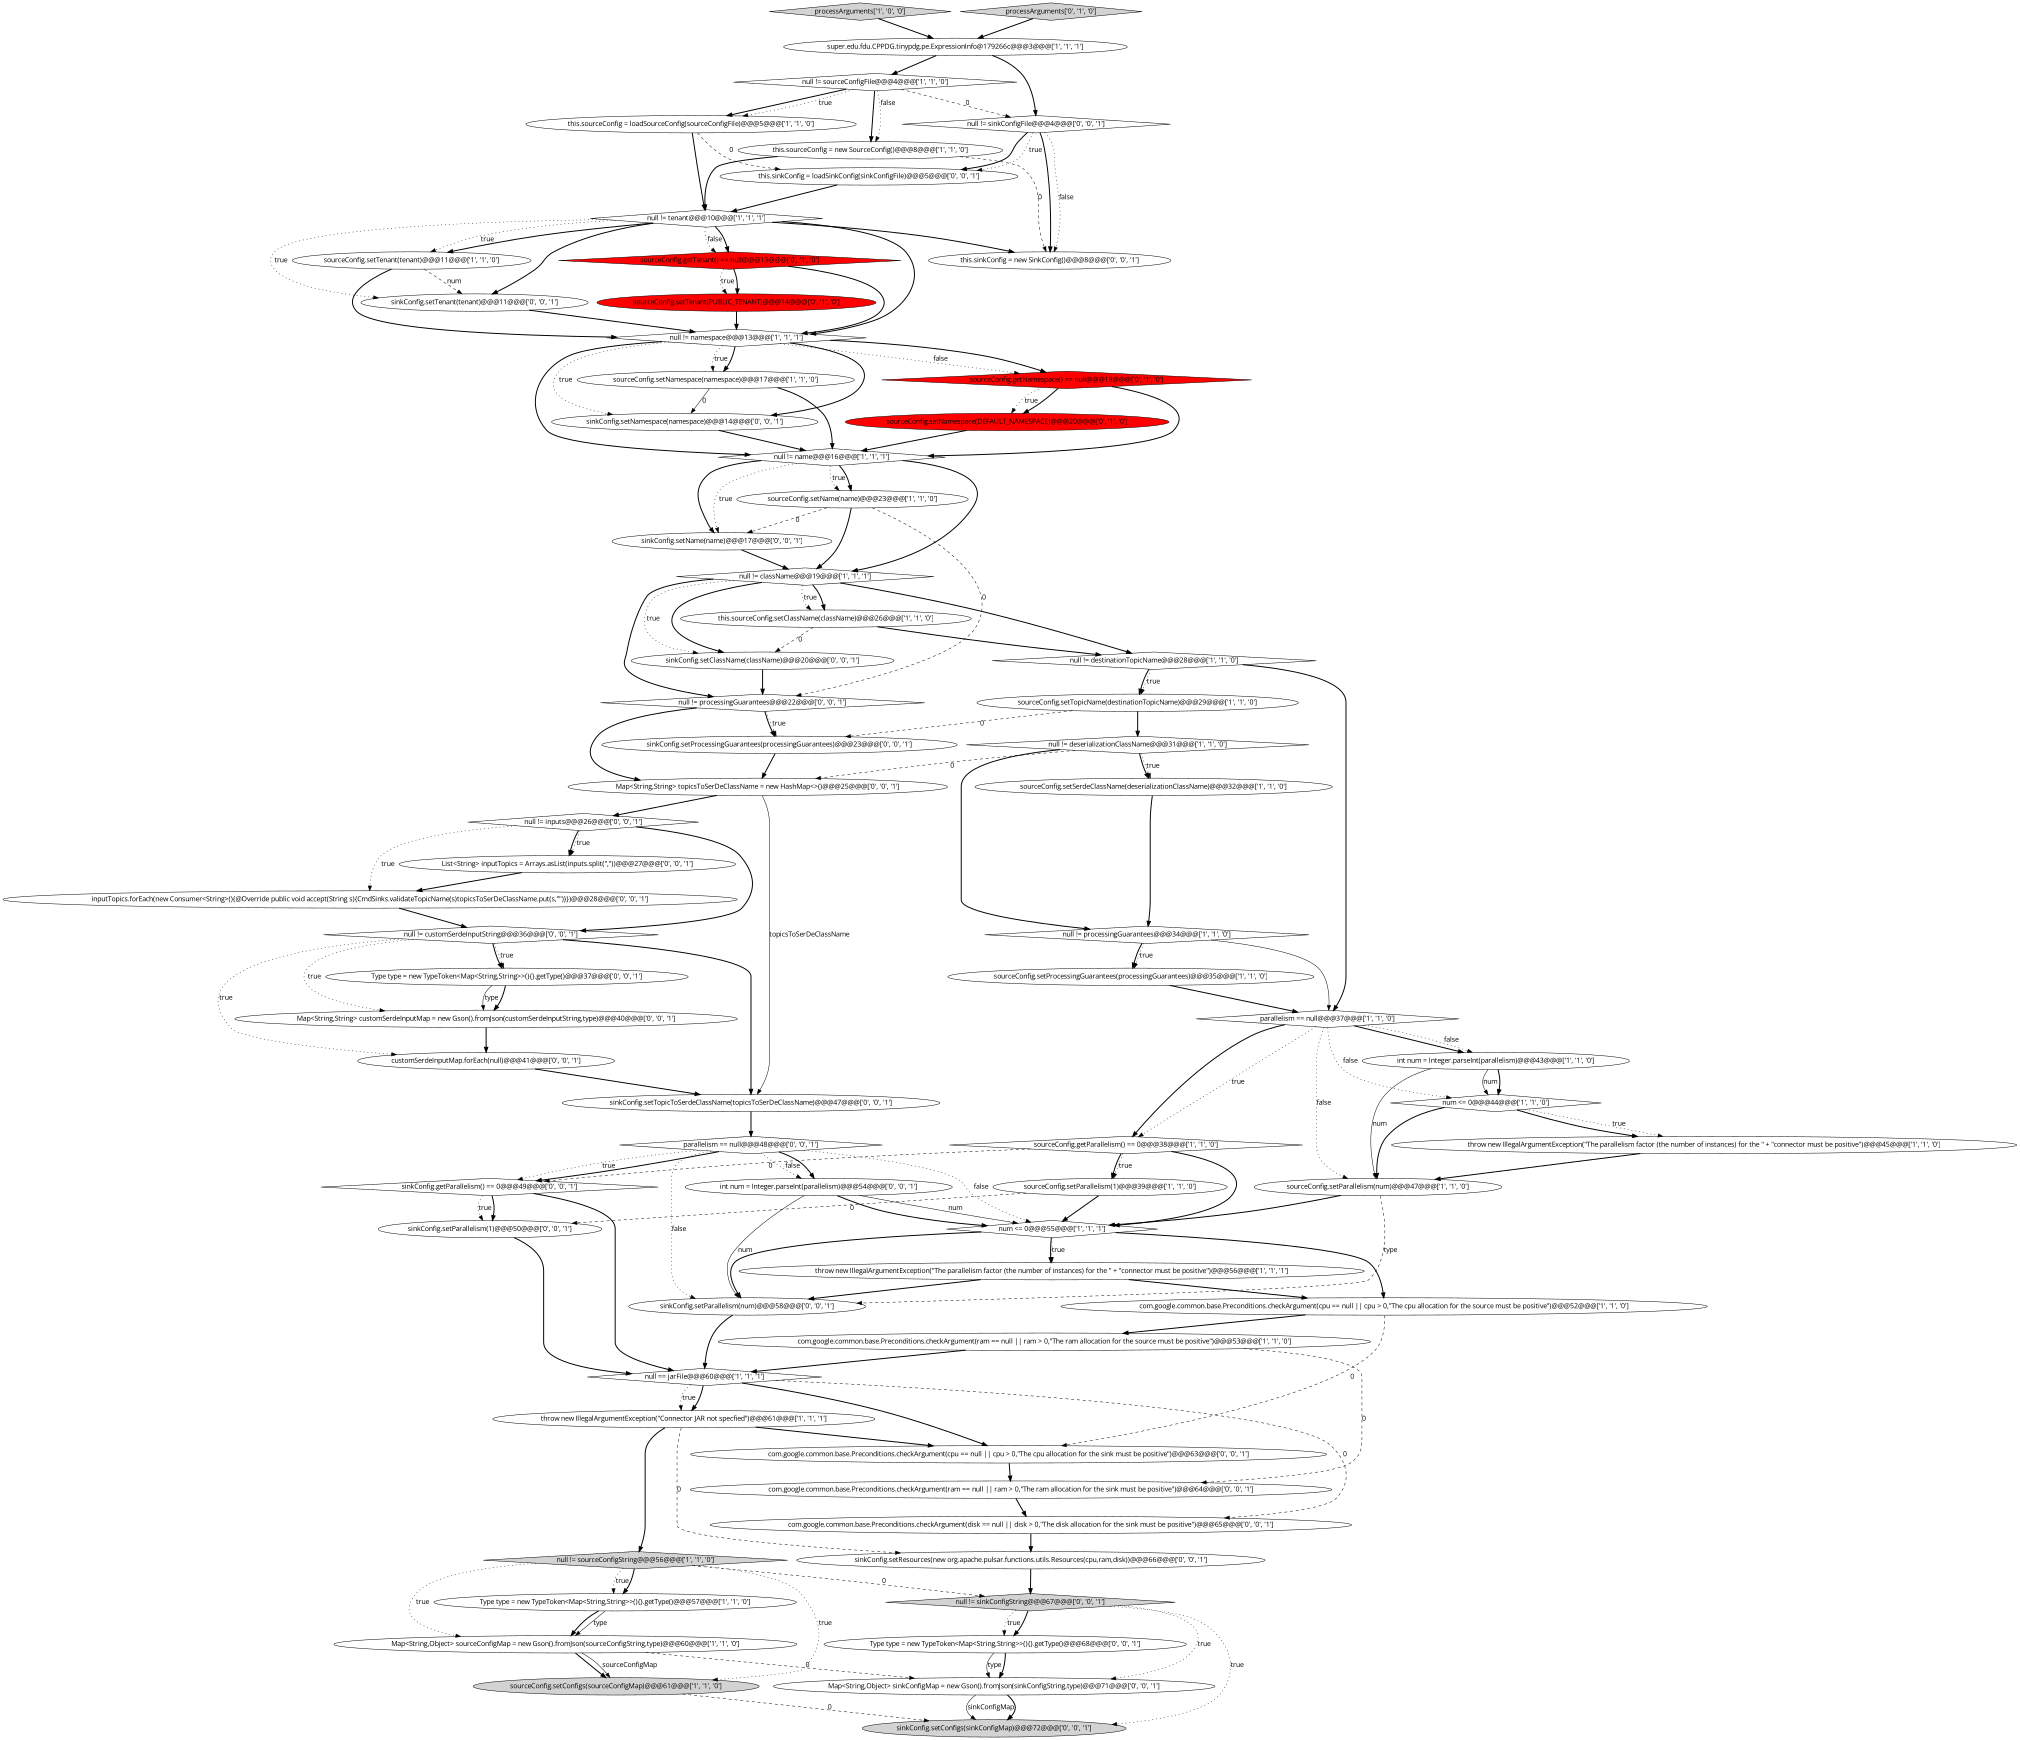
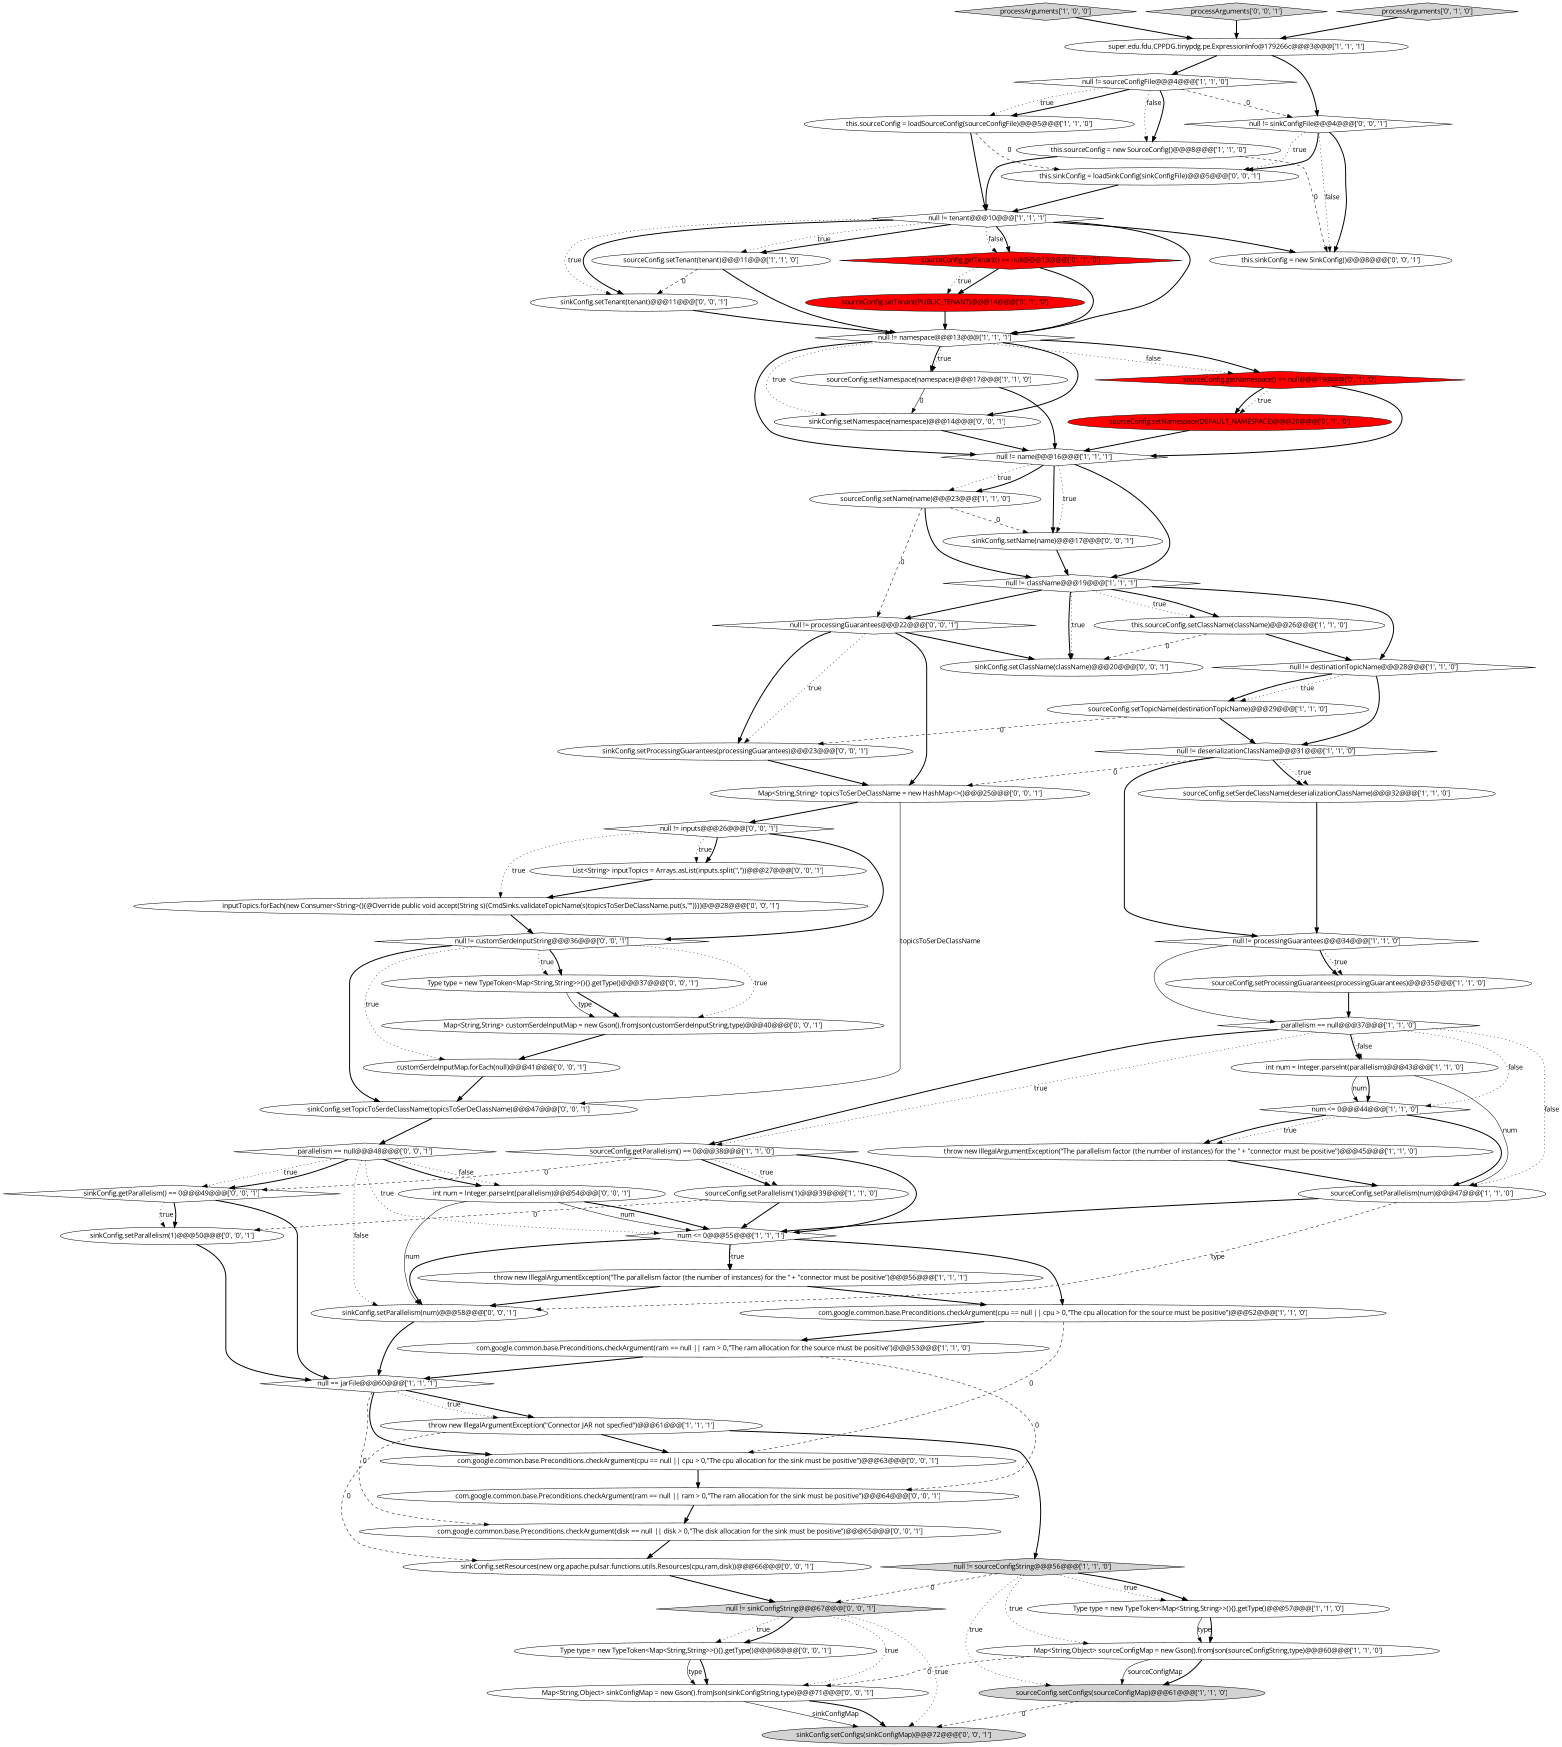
node "processArguments['0', '0', '1']": added
edge "sourceConfig.setTenant(tenant)@@@11@@@['1', '1', '0']" -> "sinkConfig.setTenant(tenant)@@@11@@@['0', '0', '1']": label "num" -> "0"
edge "sinkConfig.setClassName(className)@@@20@@@['0', '0', '1']" -> "null != processingGuarantees@@@22@@@['0', '0', '1']": reversed
edge "null != destinationTopicName@@@28@@@['1', '1', '0']" -> "parallelism == null@@@37@@@['1', '1', '0']": now "null != destinationTopicName@@@28@@@['1', '1', '0']" -> "null != deserializationClassName@@@31@@@['1', '1', '0']"
edge "parallelism == null@@@48@@@['0', '0', '1']" -> "num <= 0@@@55@@@['1', '1', '1']": label "false" -> "true"
